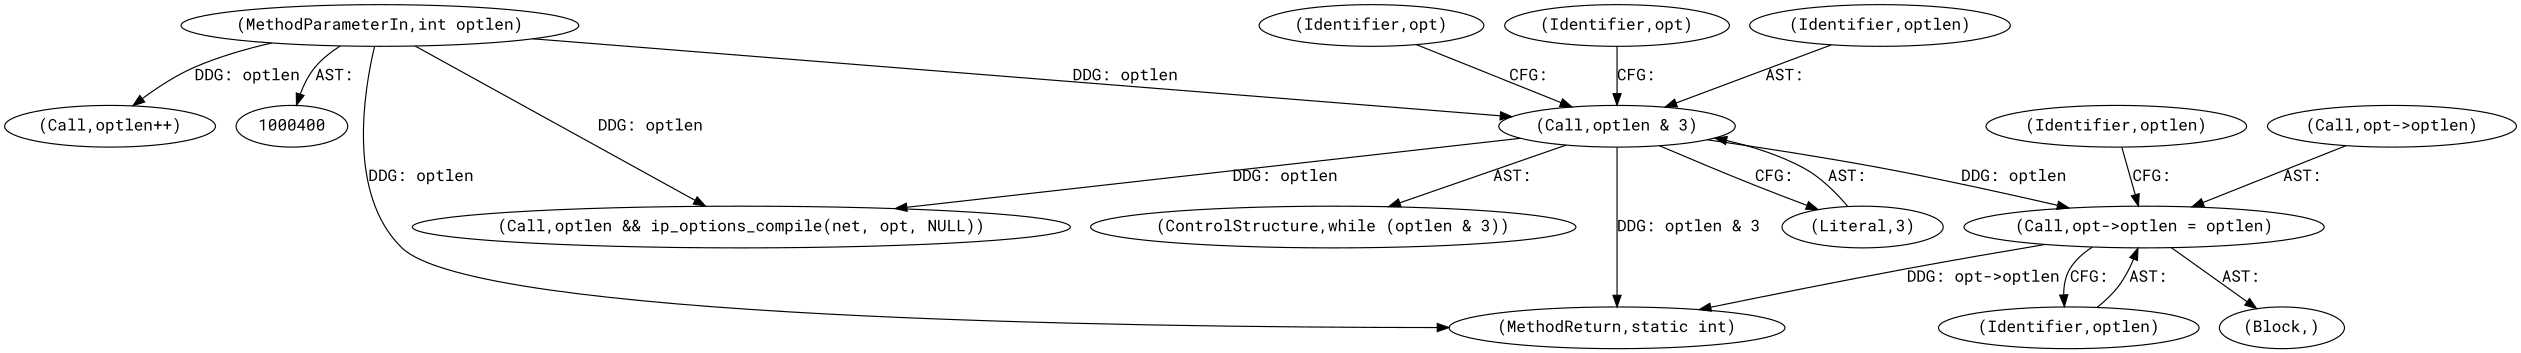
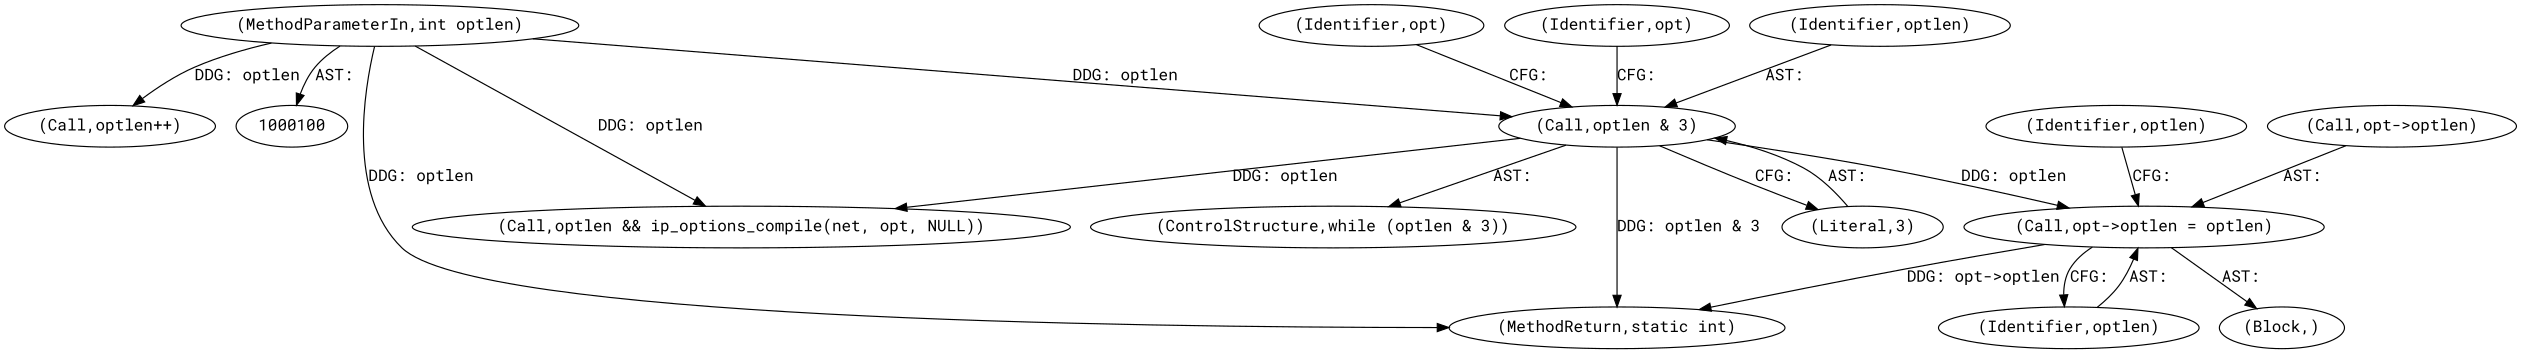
node "1000400": label "1000400" -> "1000100"
